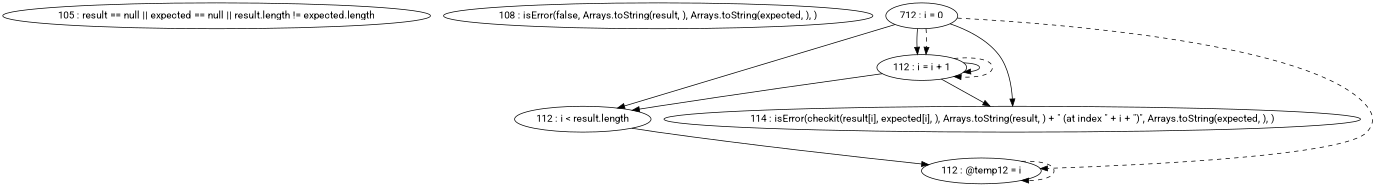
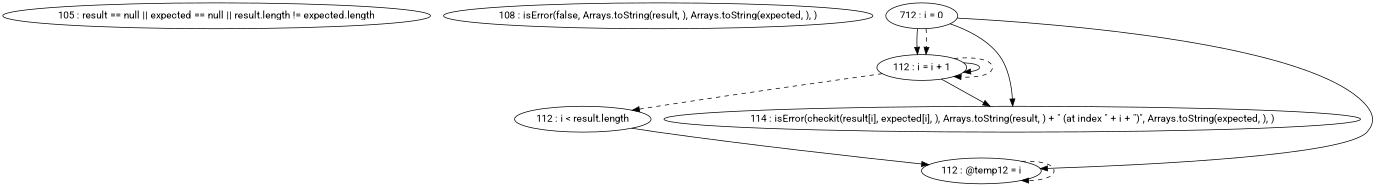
edge "712 : i = 0" -> "112 : i < result.length": removed
edge "712 : i = 0" -> "112 : @temp12 = i": style dashed -> solid
edge "112 : i = i + 1" -> "112 : i < result.length": style solid -> dashed
